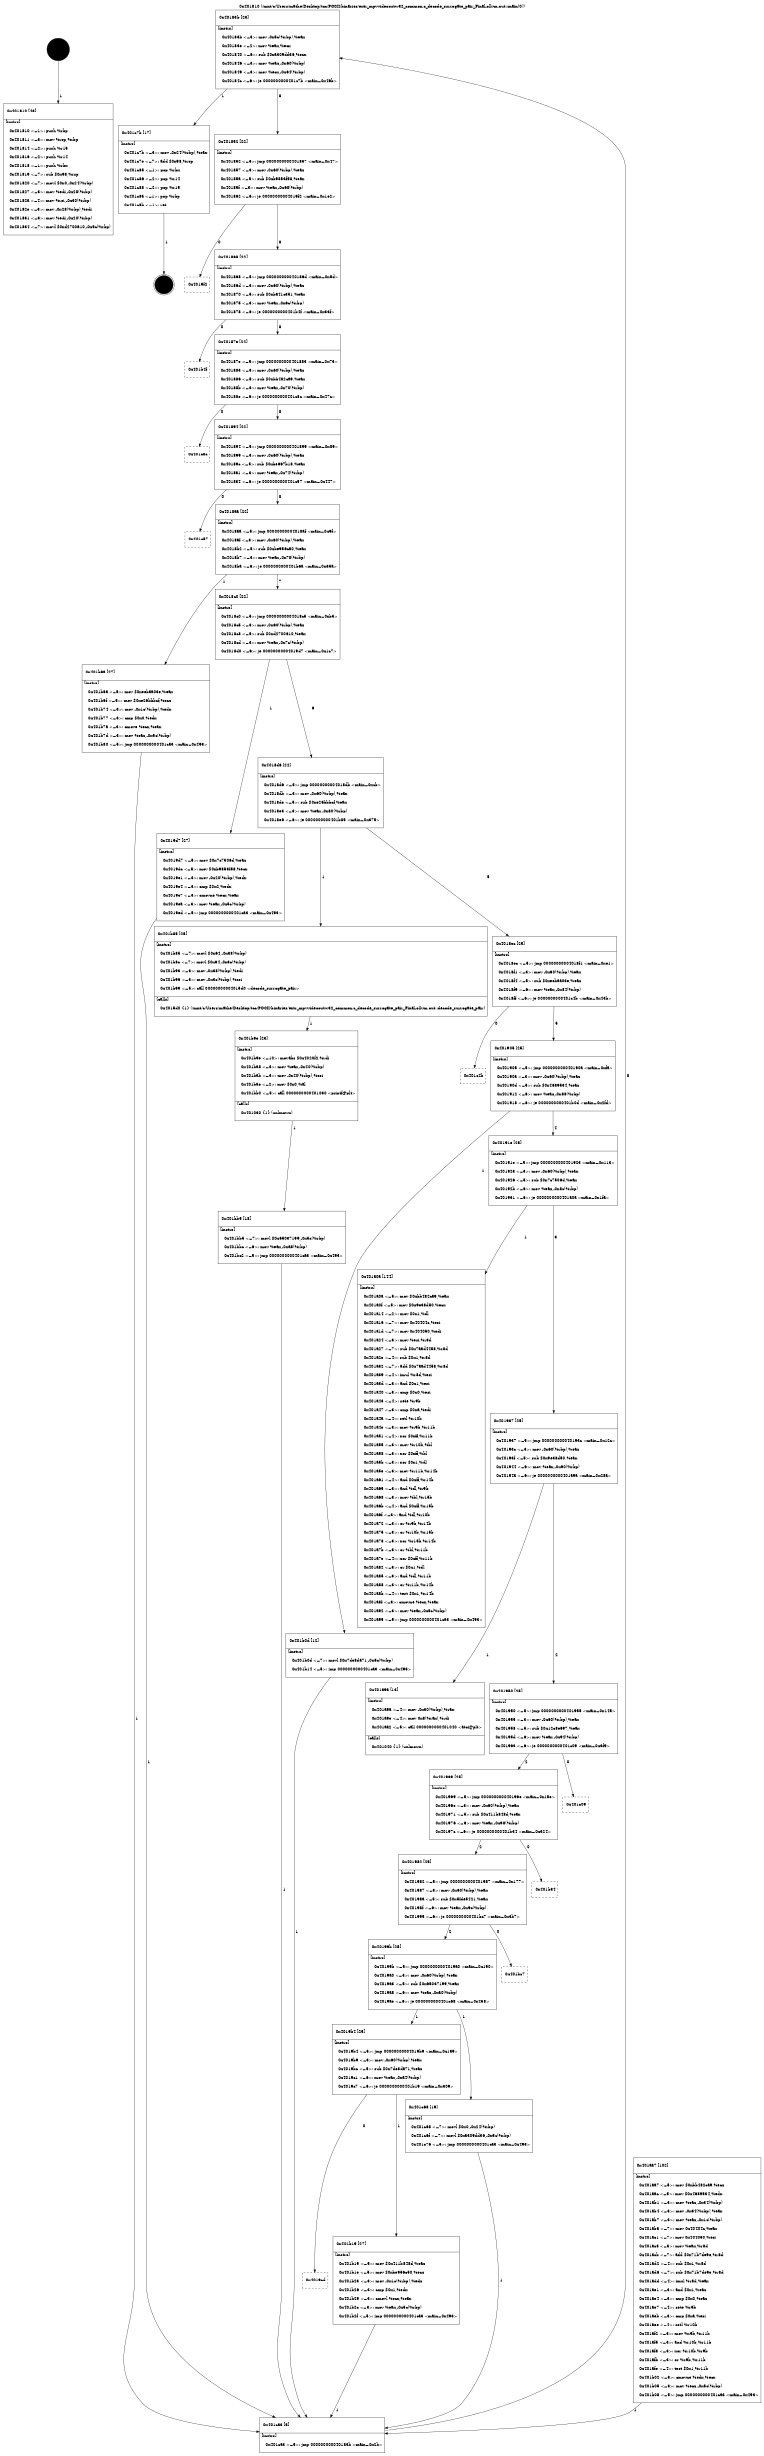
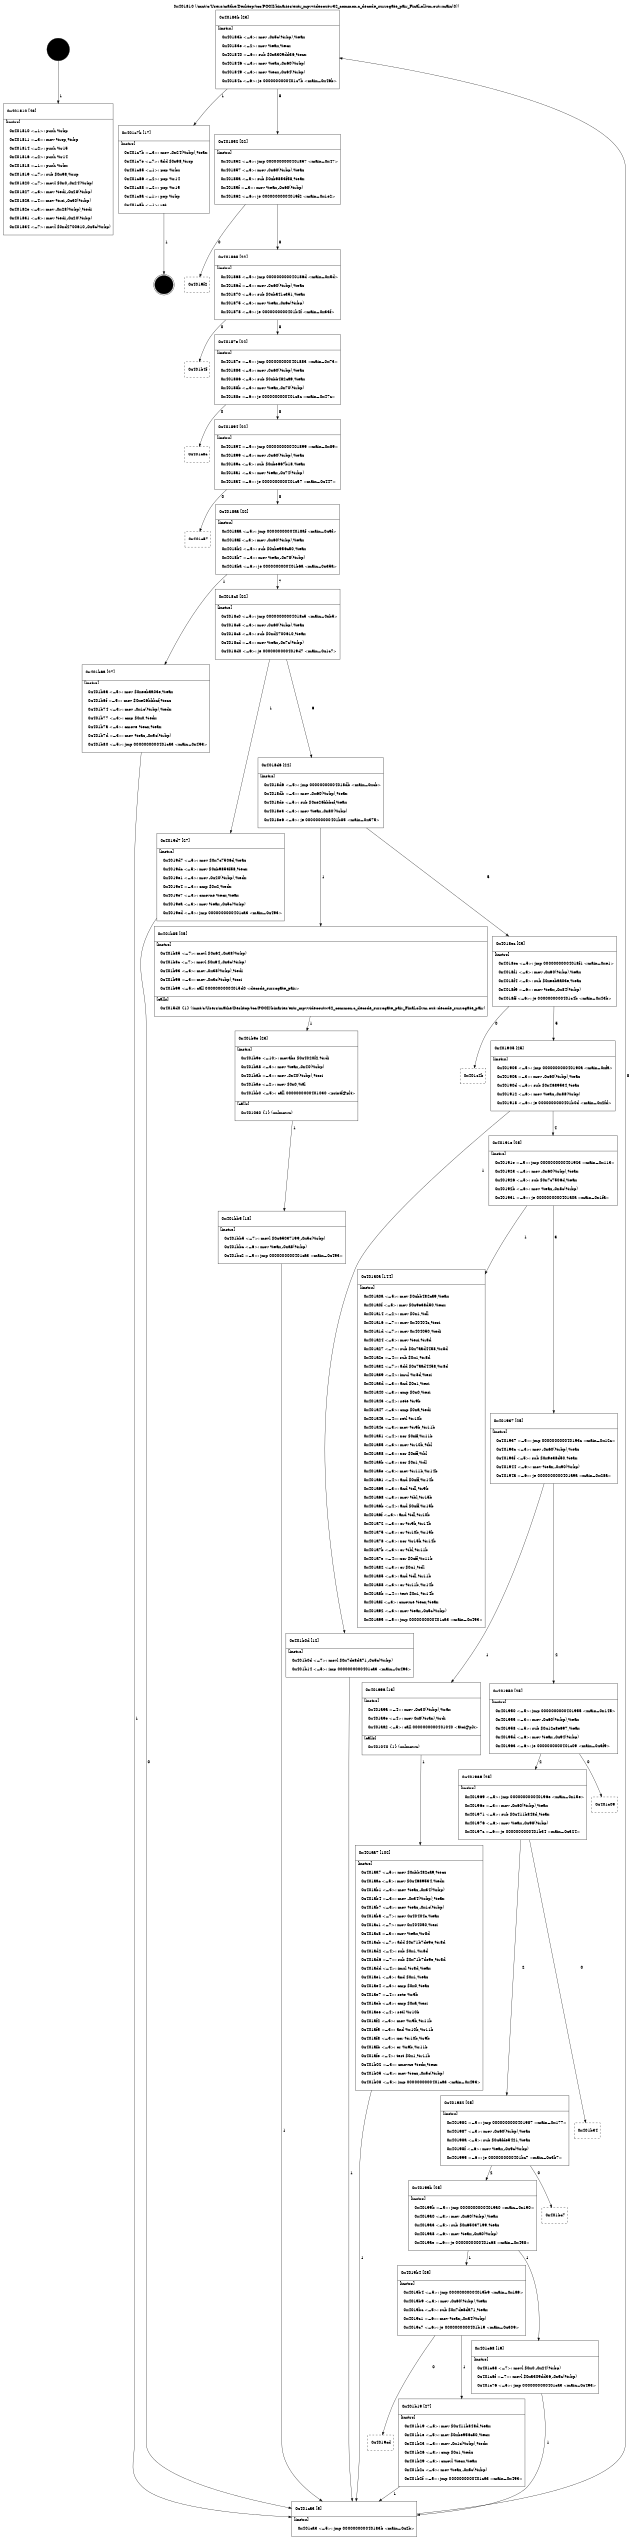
edge "0x4019d7 [27]" -> "0x401ca3 [5]": label " 1" -> " 0"
edge "0x401a9a [13]" -> "0x401aa7 [102]": added, label "1"
